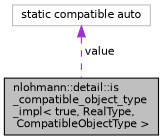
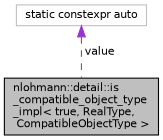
node "static compatible auto": label "static compatible auto" -> "static constexpr auto"
